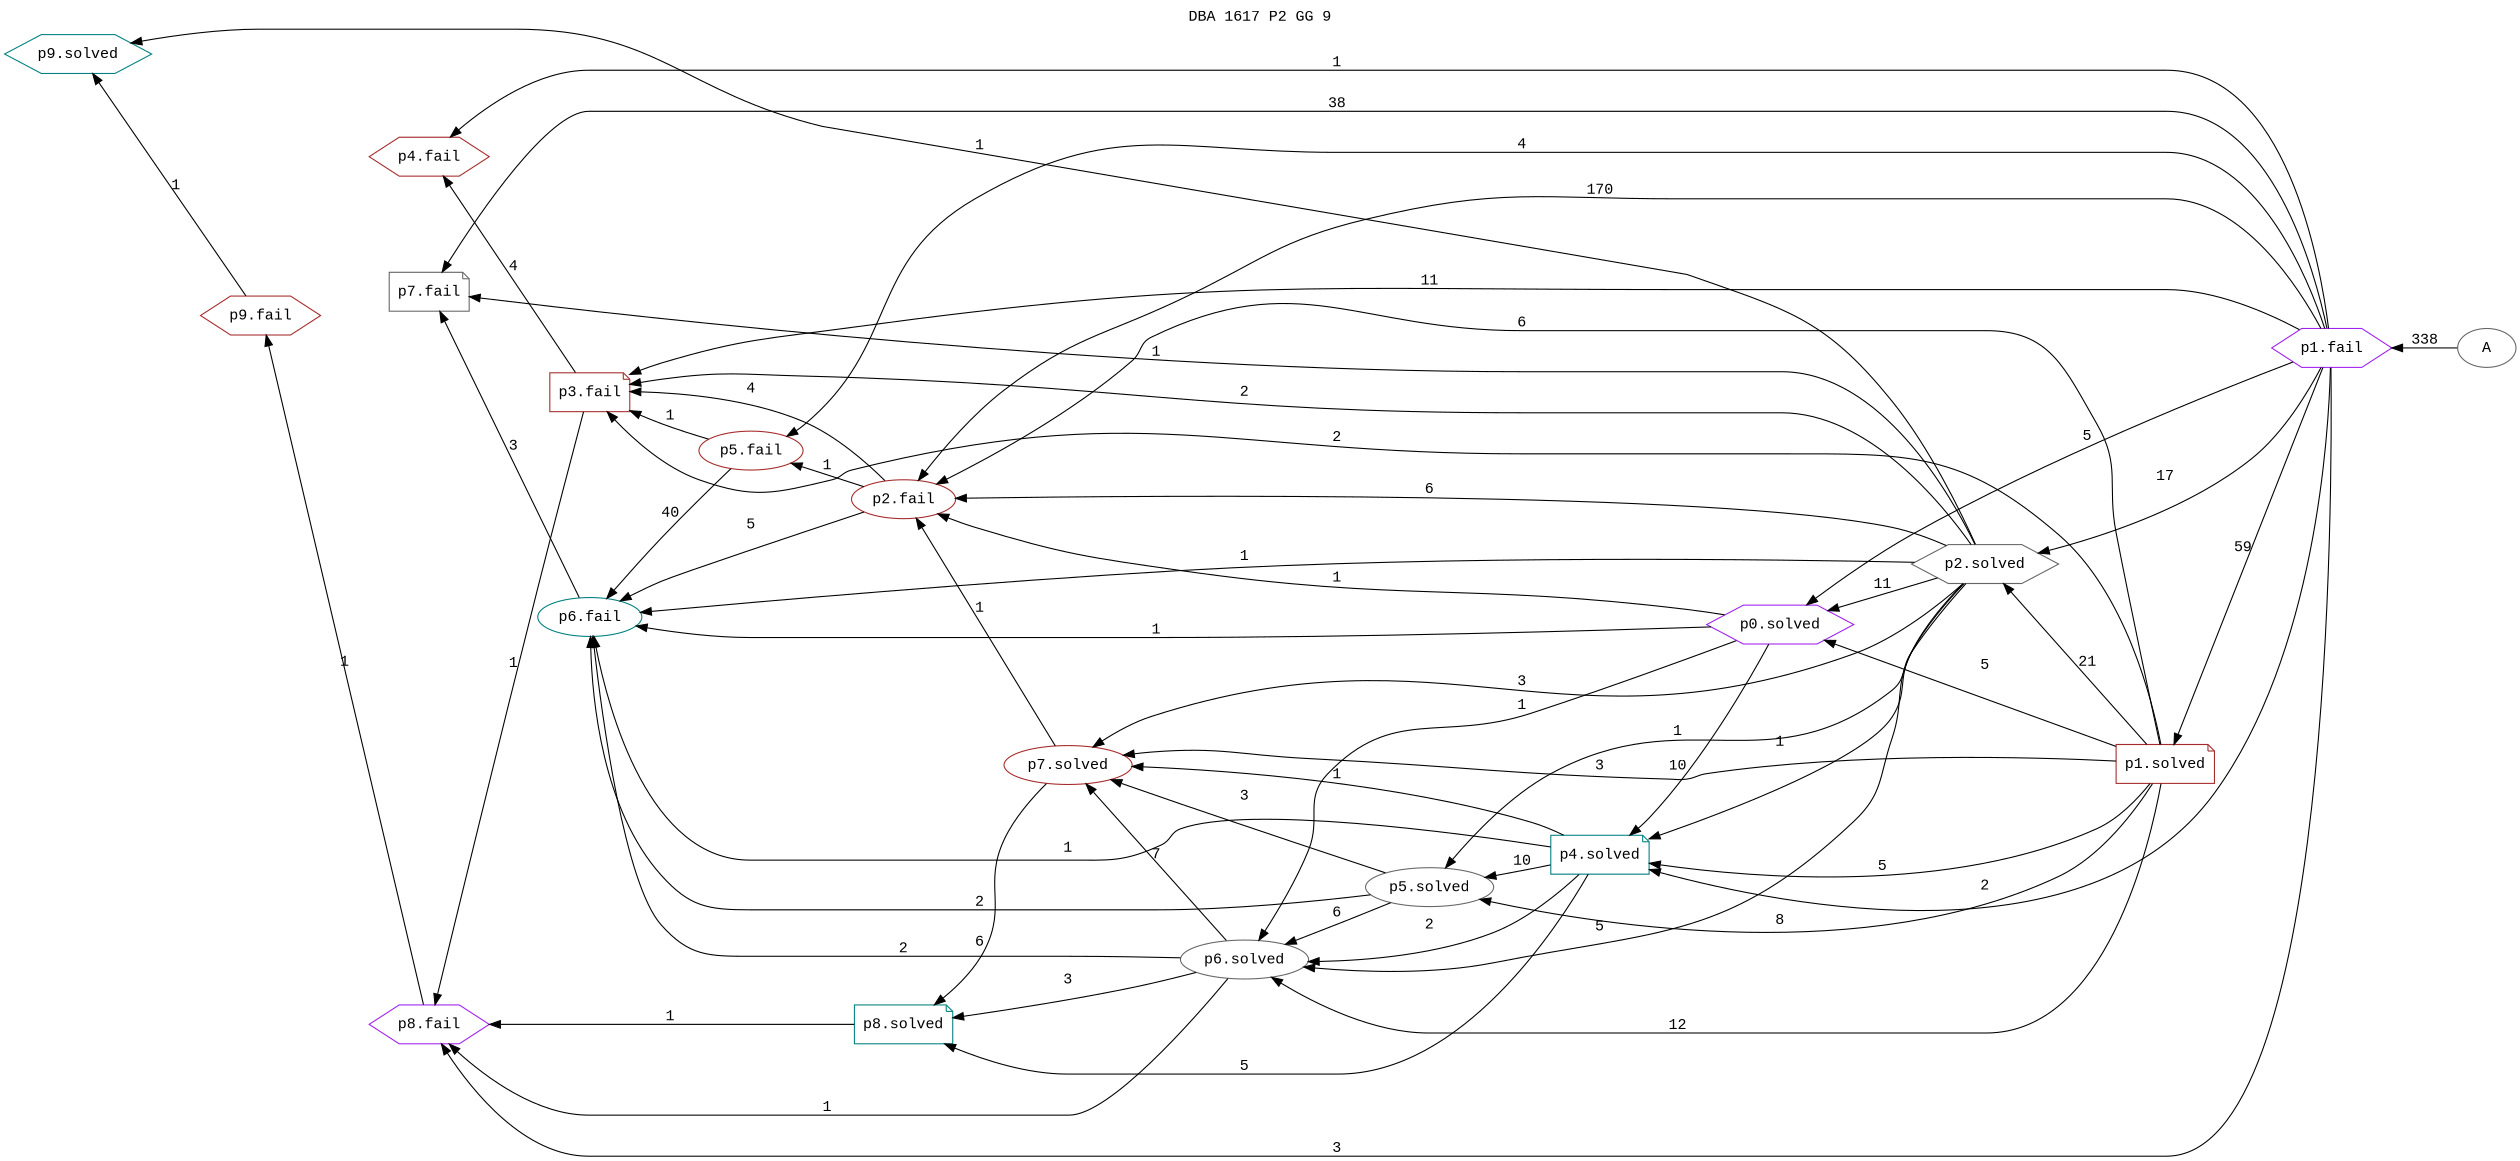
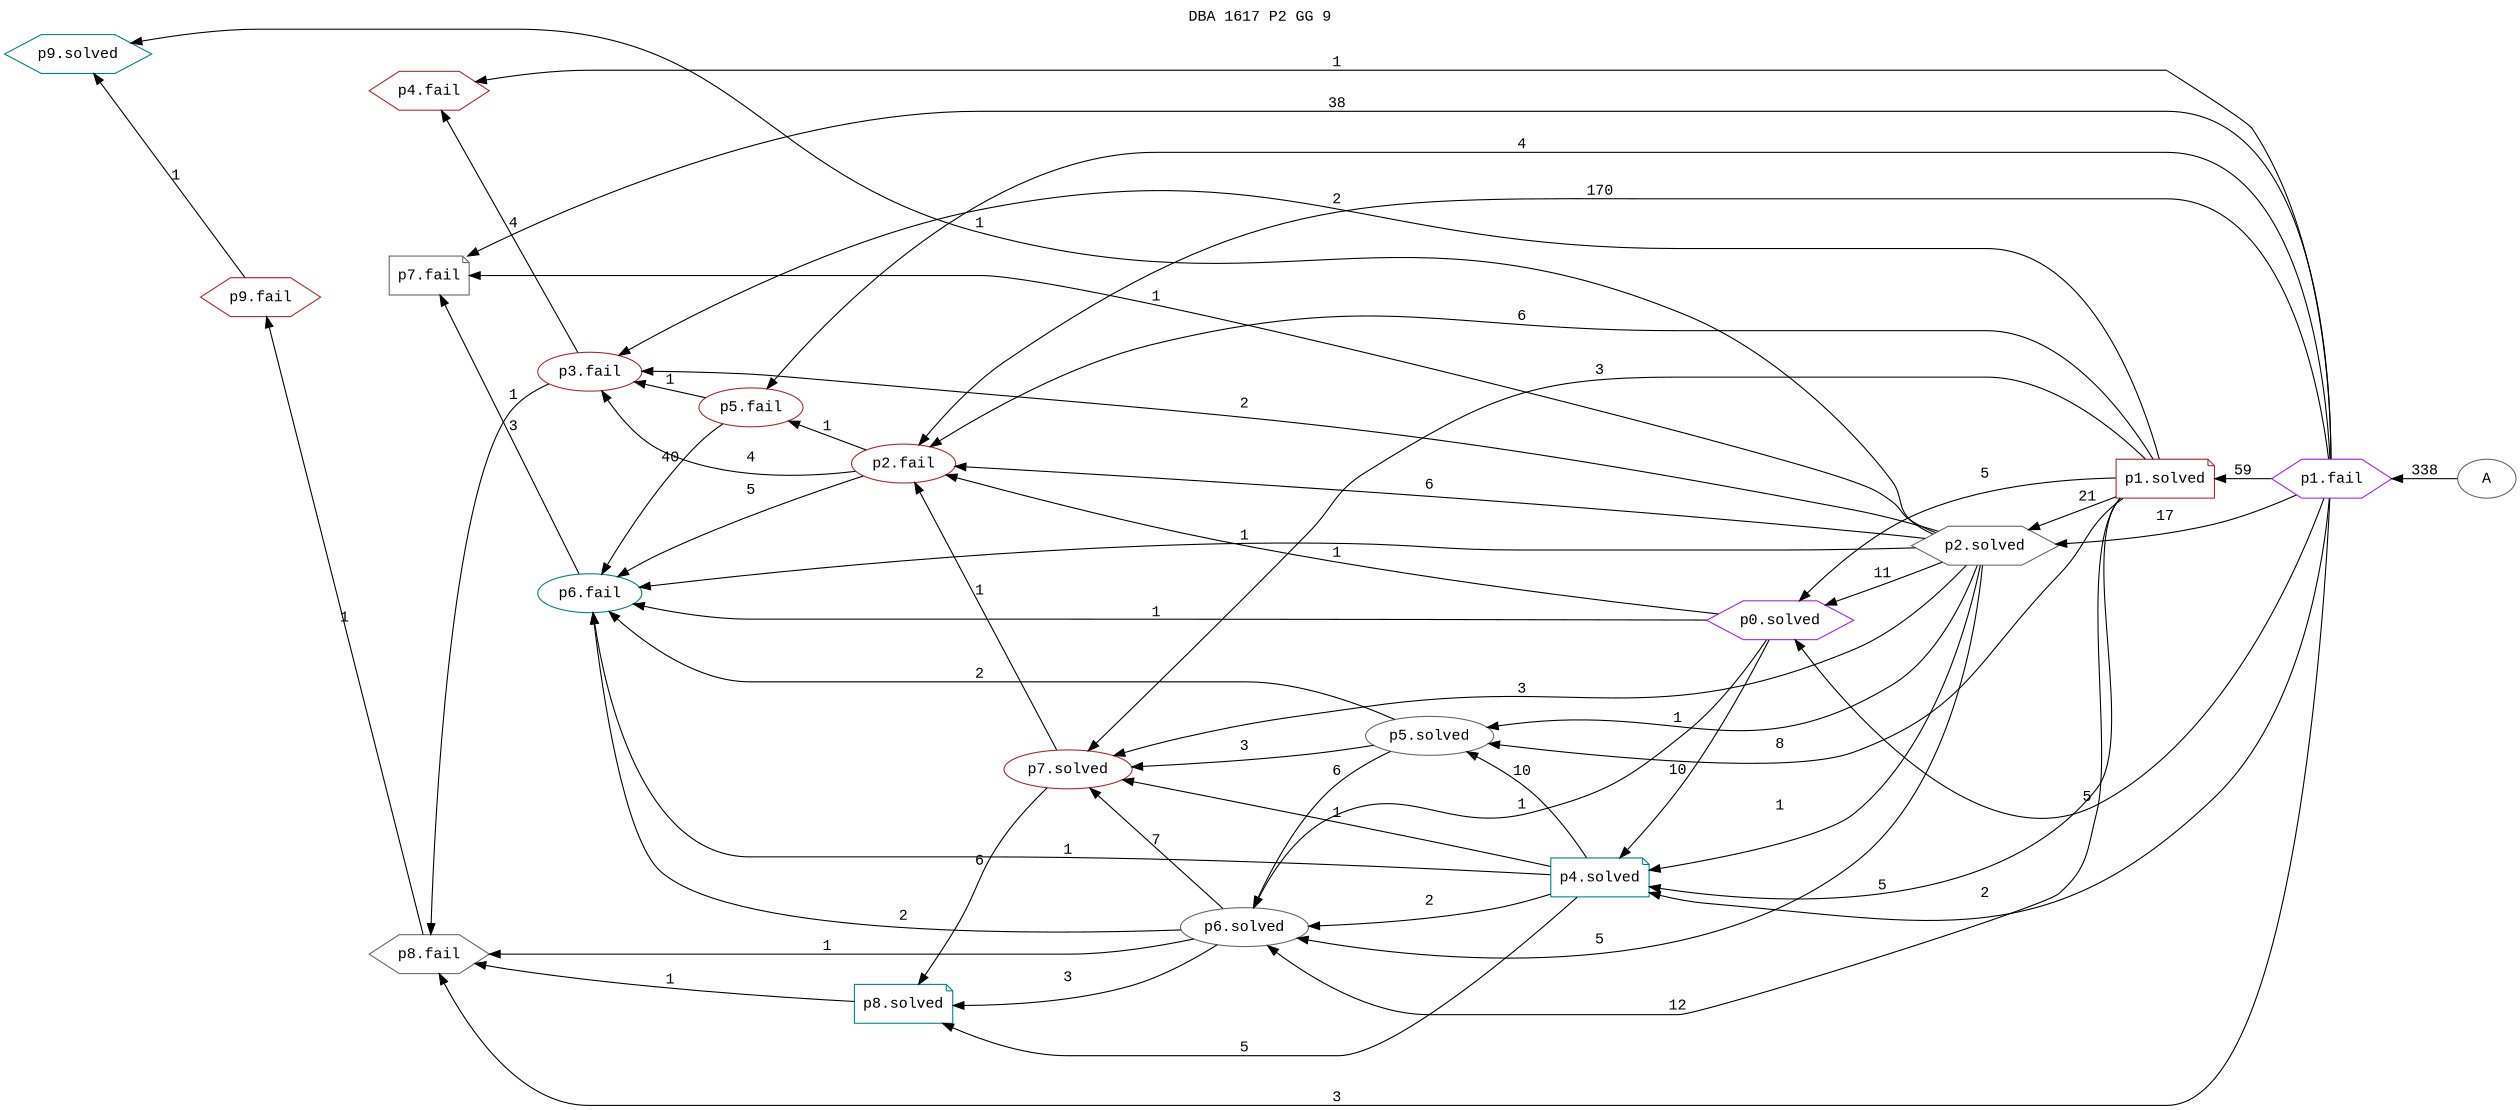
edge "p1.fail" -> "p3.fail": removed, label "11"
node "p3.fail": shape note -> ellipse
node "p8.fail": color purple -> gray40
